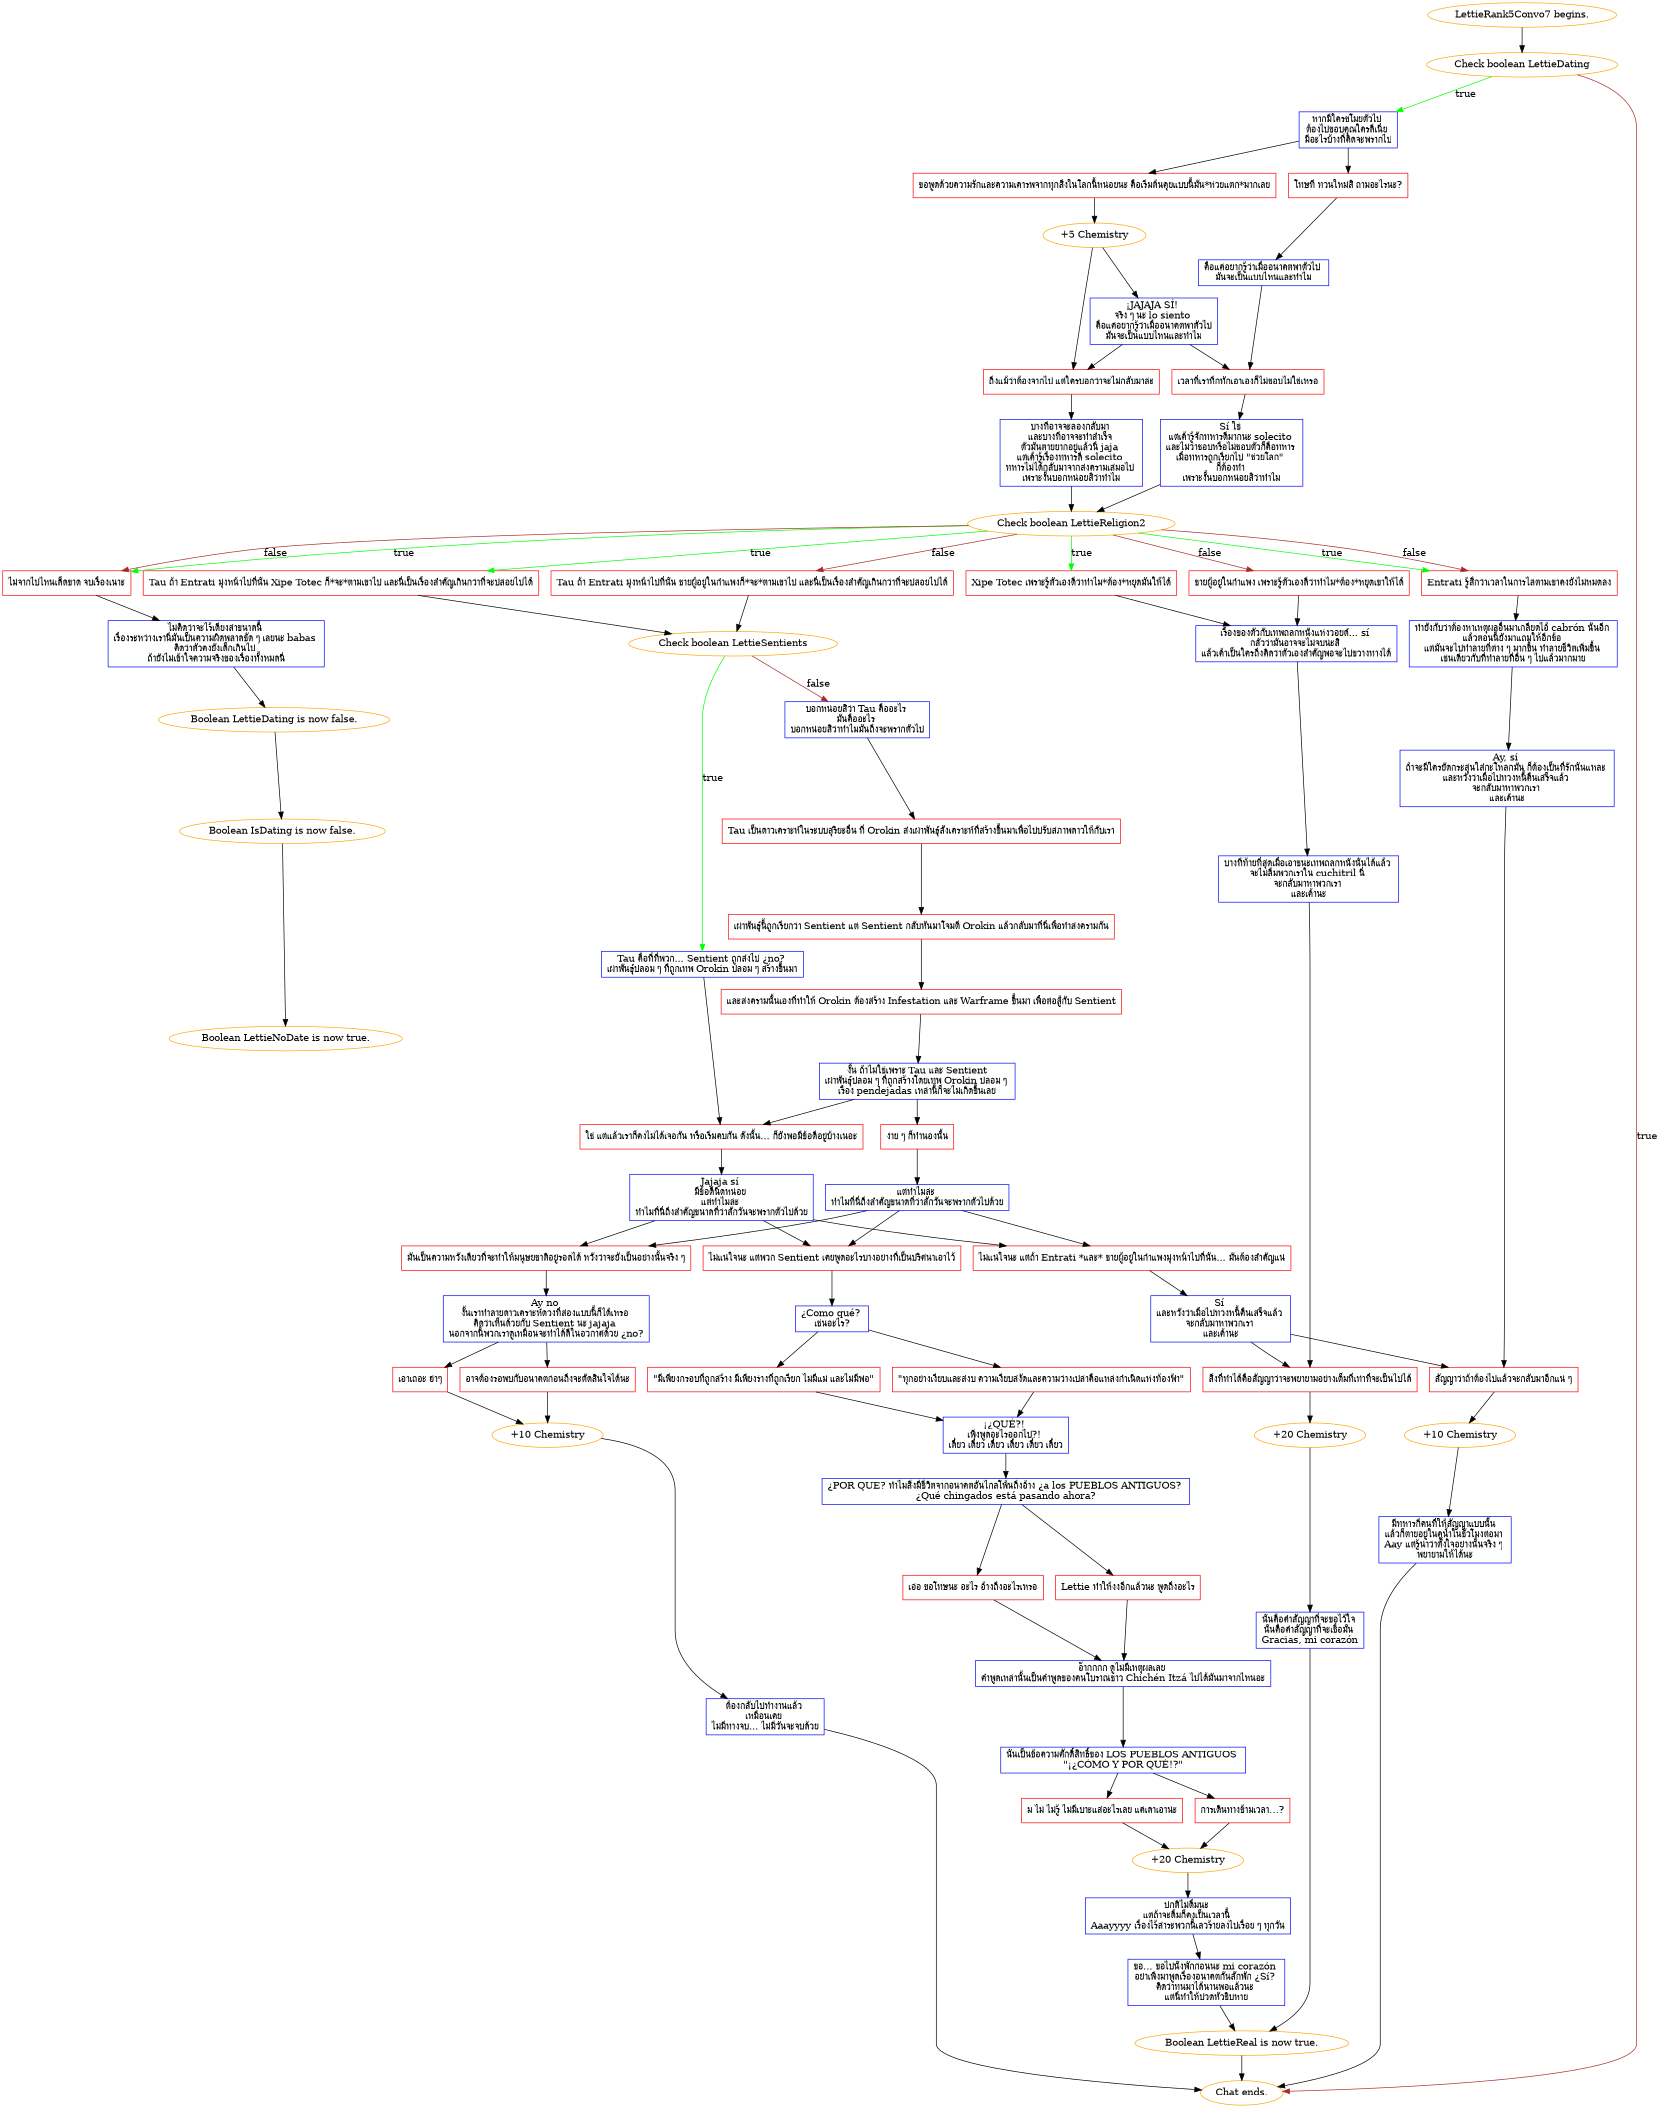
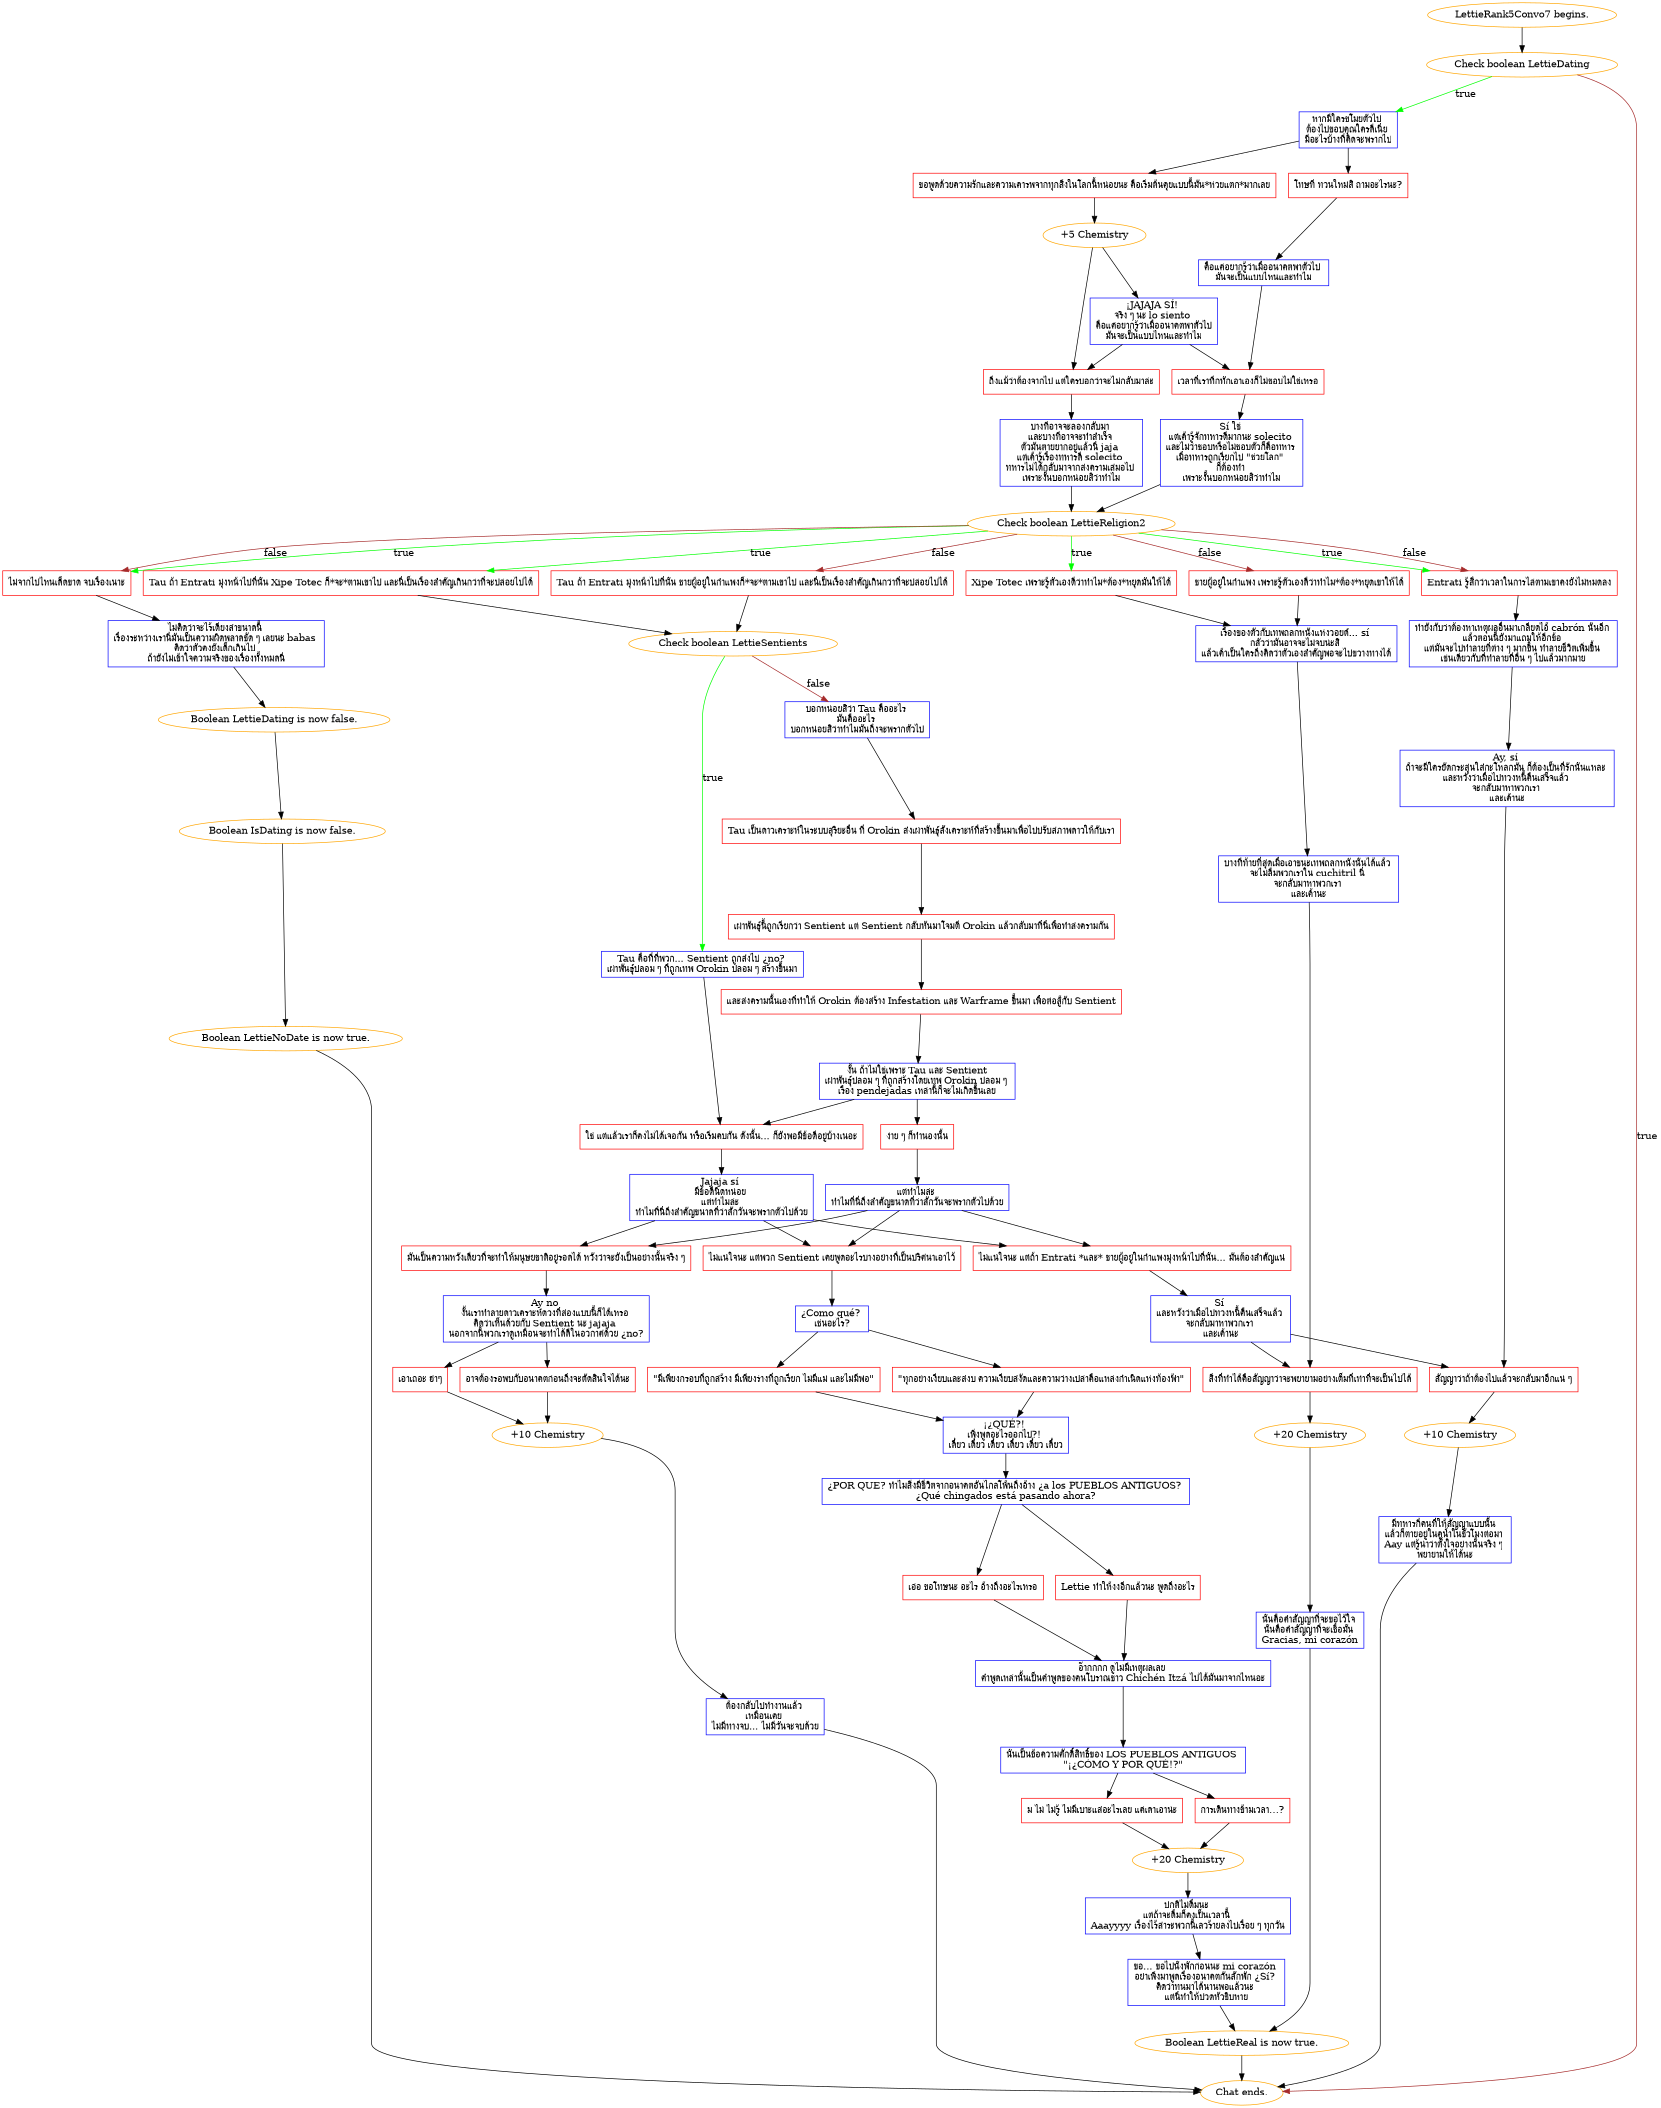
edge "Boolean LettieNoDate is now true." -> "Chat ends.": added
